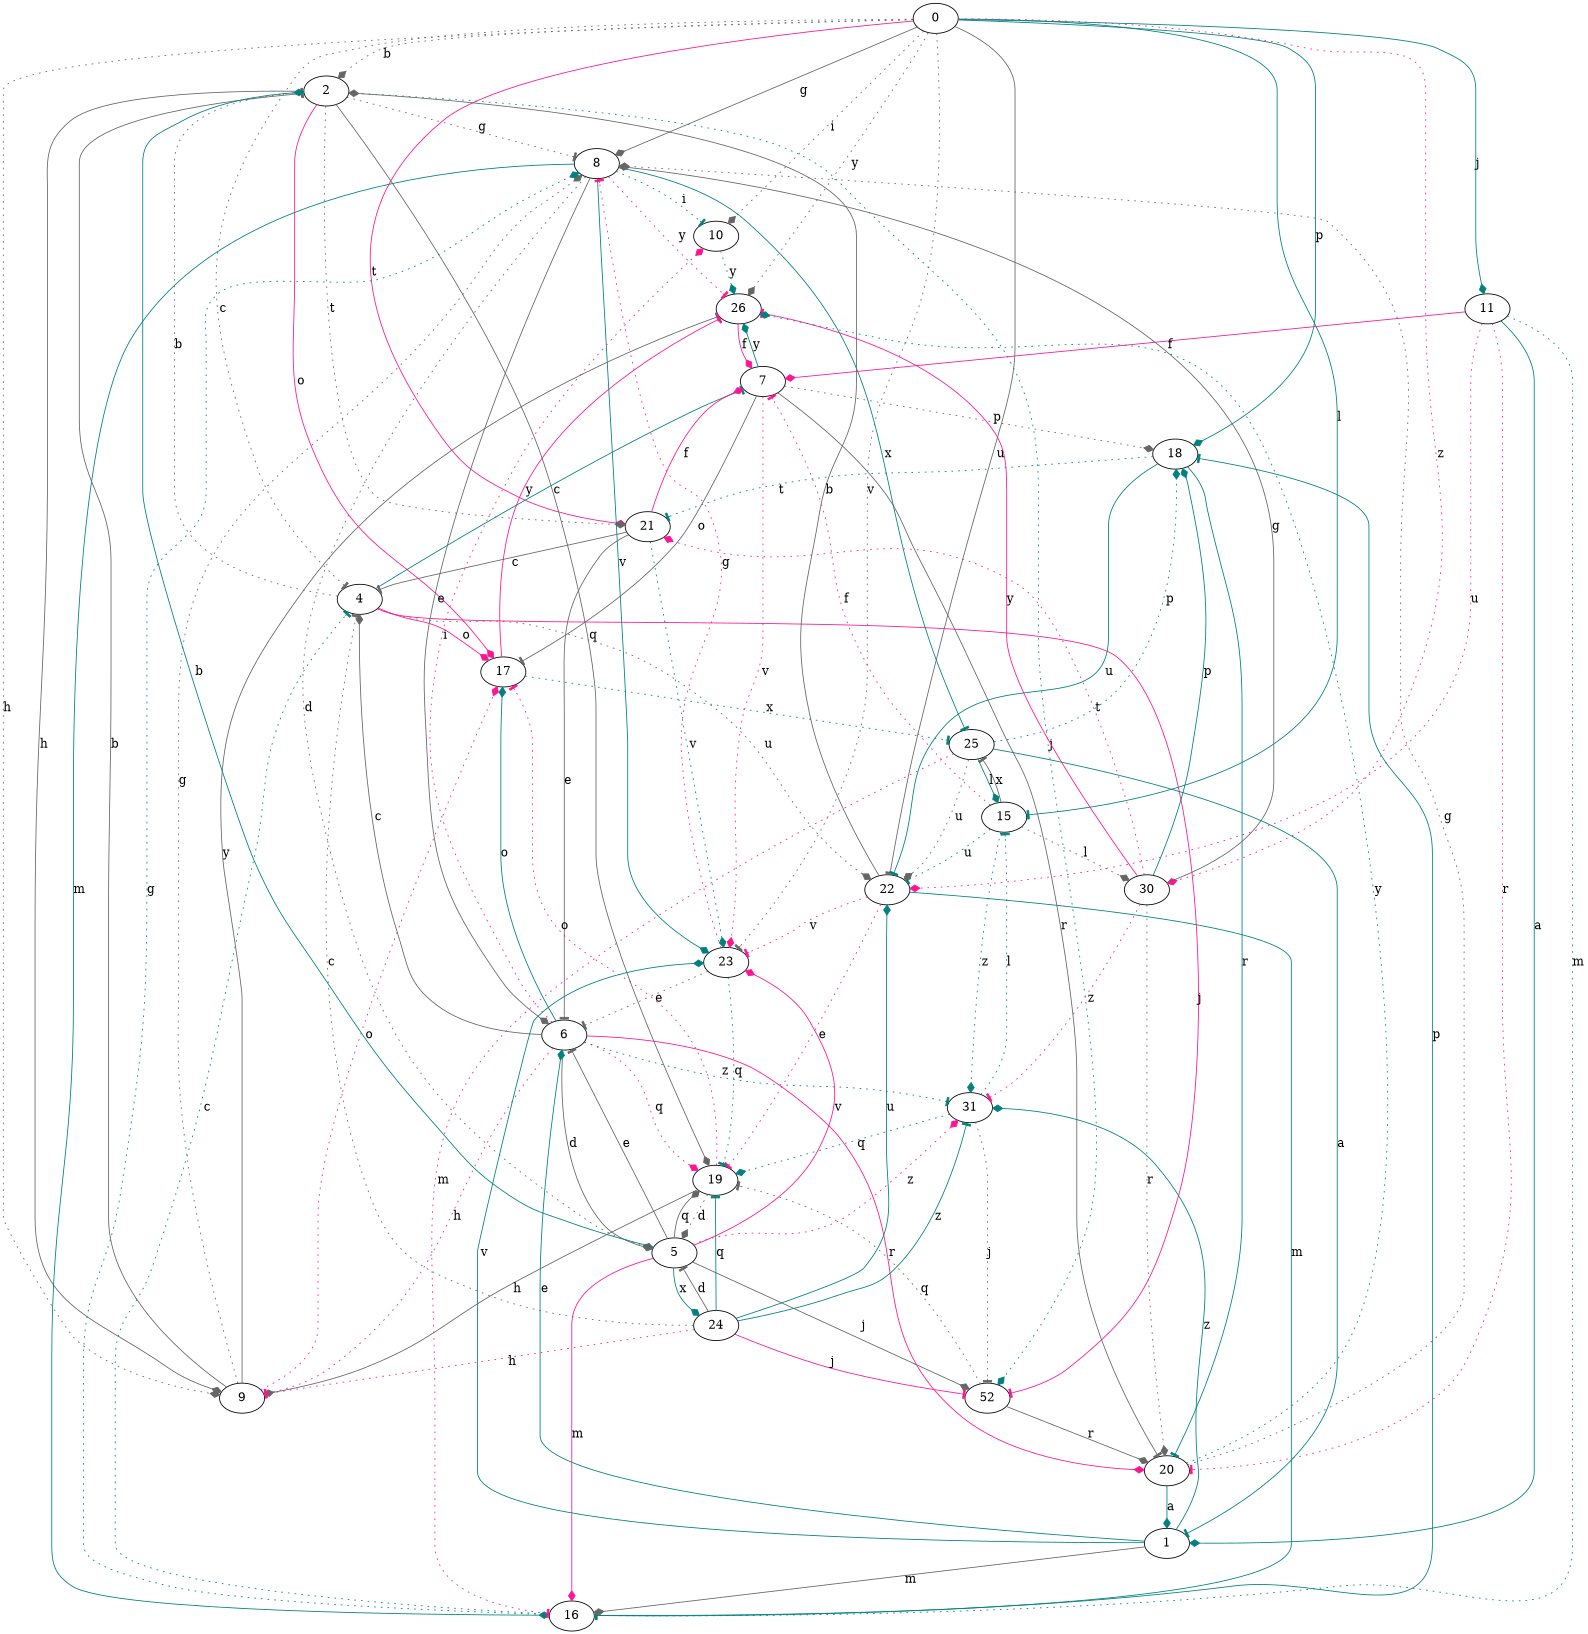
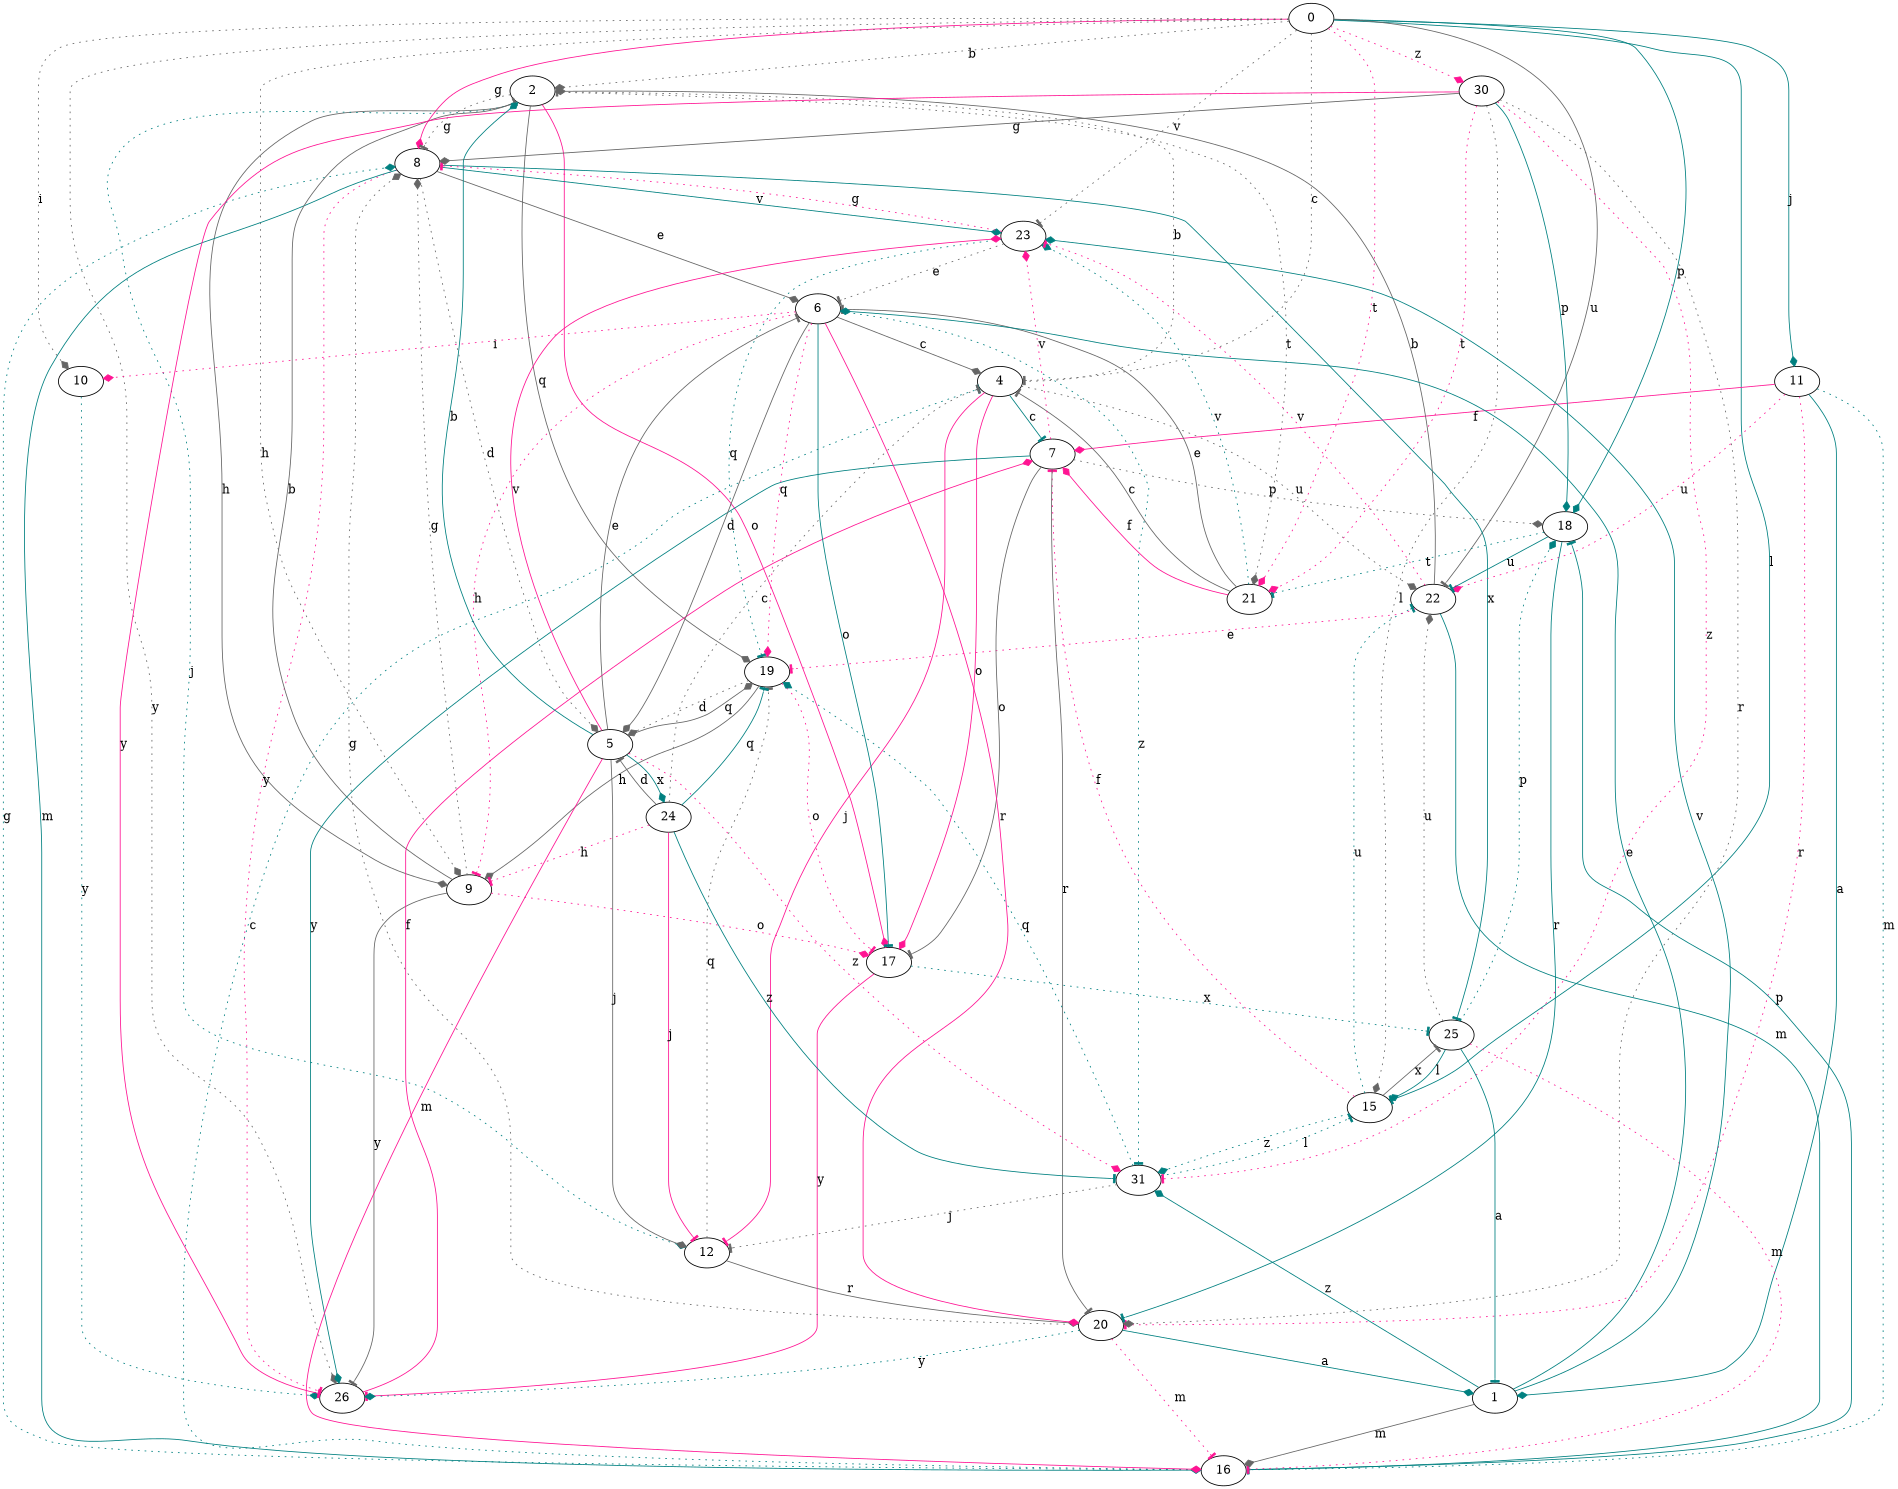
edge "0" -> "8": color gray40 -> deeppink
edge "0" -> "21": style solid -> dotted
edge "8" -> "10": removed, label "i"
edge "15" -> "30": reversed
edge "6" -> "17": arrowhead diamond -> tee
edge "24" -> "22": removed, label "u"
edge "20" -> "16": added, label "m"
node "52": label "52" -> "12"
